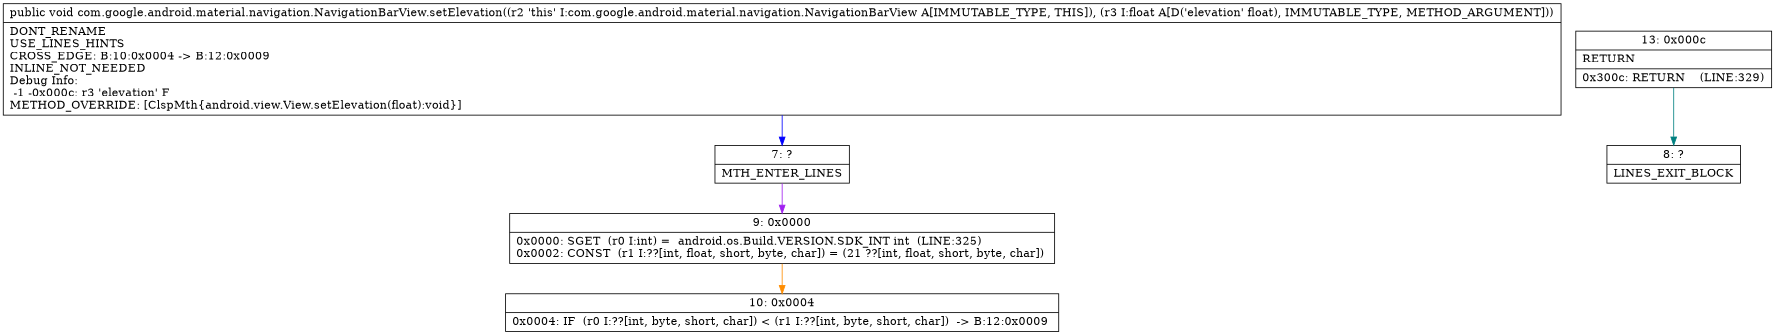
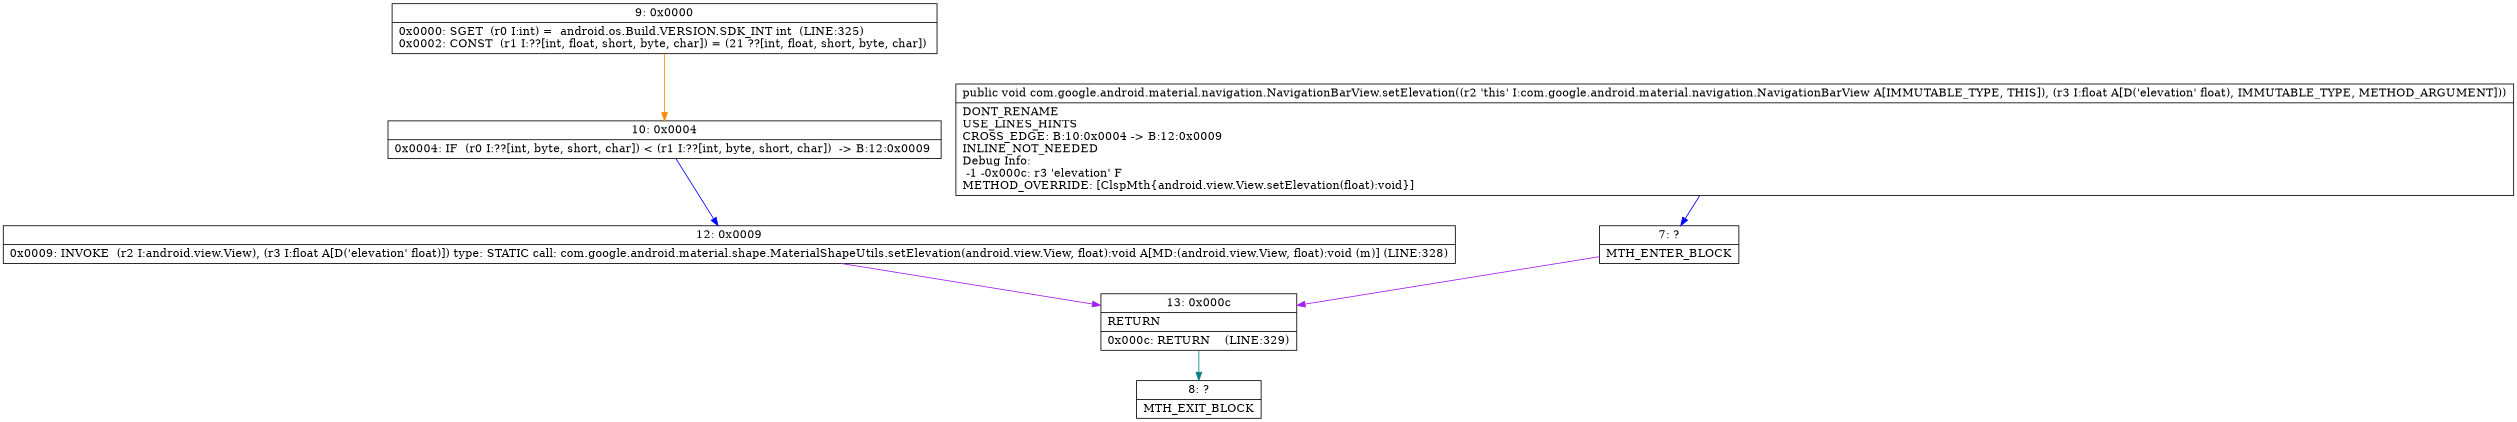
node "13: 0x000c": text "0x300c: RETURN    (LINE:329)" -> "0x000c: RETURN    (LINE:329)"
node "7: ?": text "MTH_ENTER_LINES" -> "MTH_ENTER_BLOCK"
node "8: ?": text "LINES_EXIT_BLOCK" -> "MTH_EXIT_BLOCK"
edge "7: ?" -> "9: 0x0000": now "7: ?" -> "13: 0x000c"
node "12: 0x0009": added
